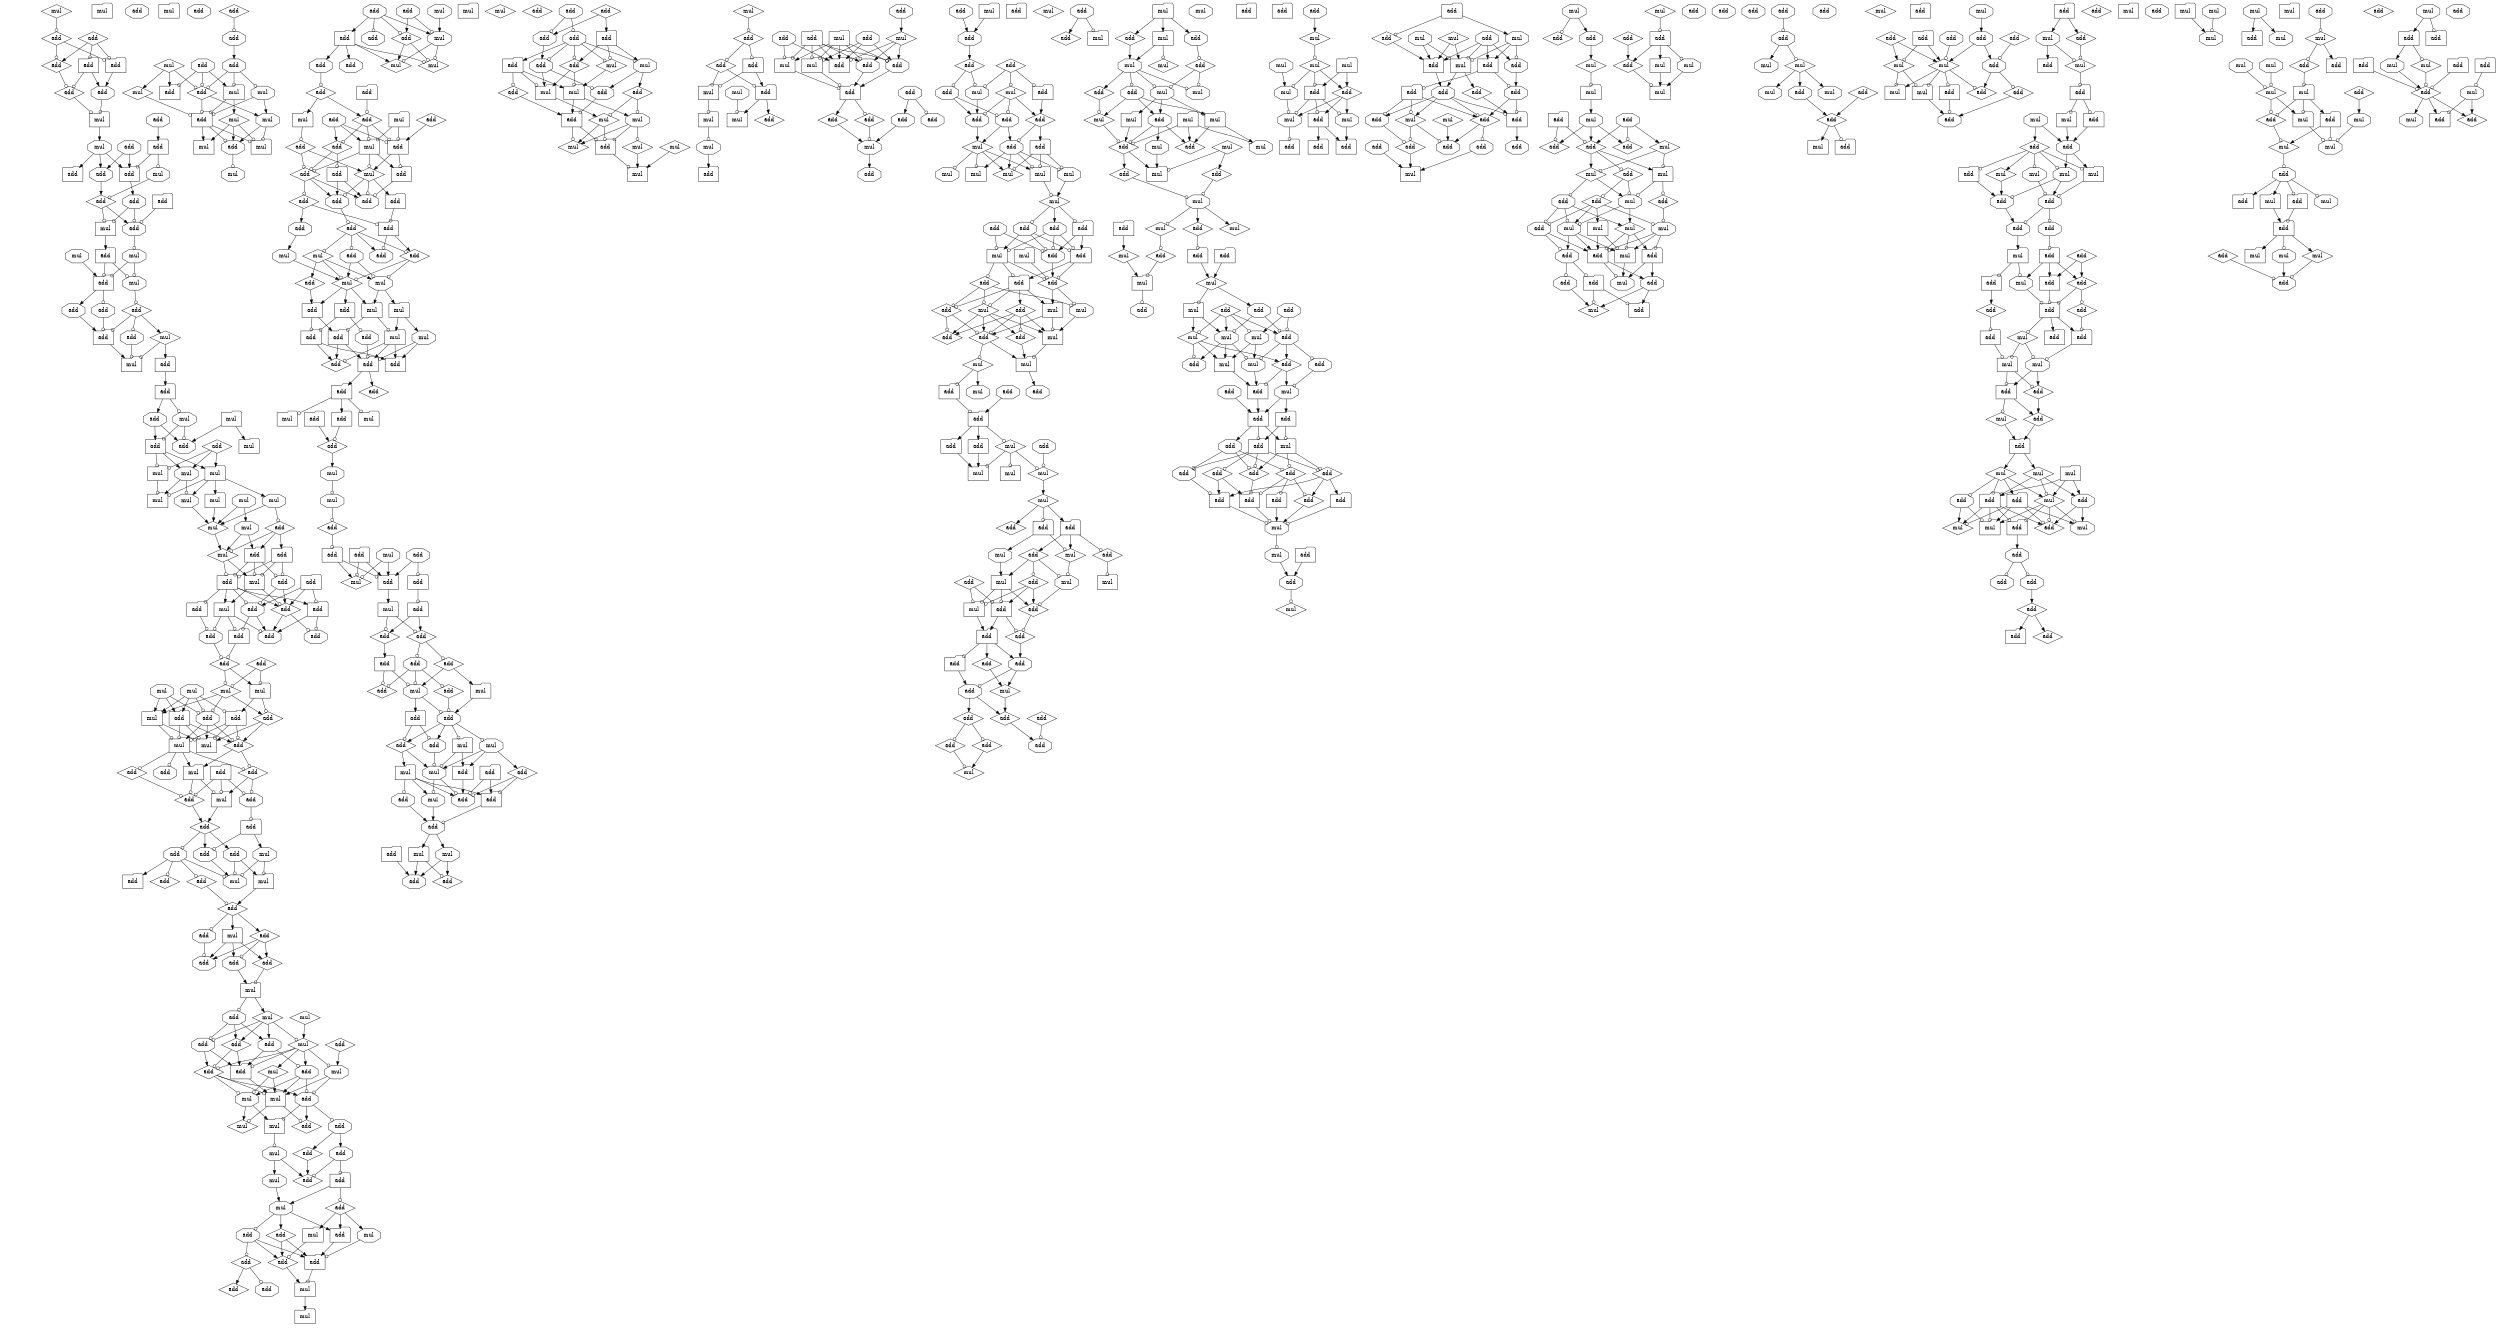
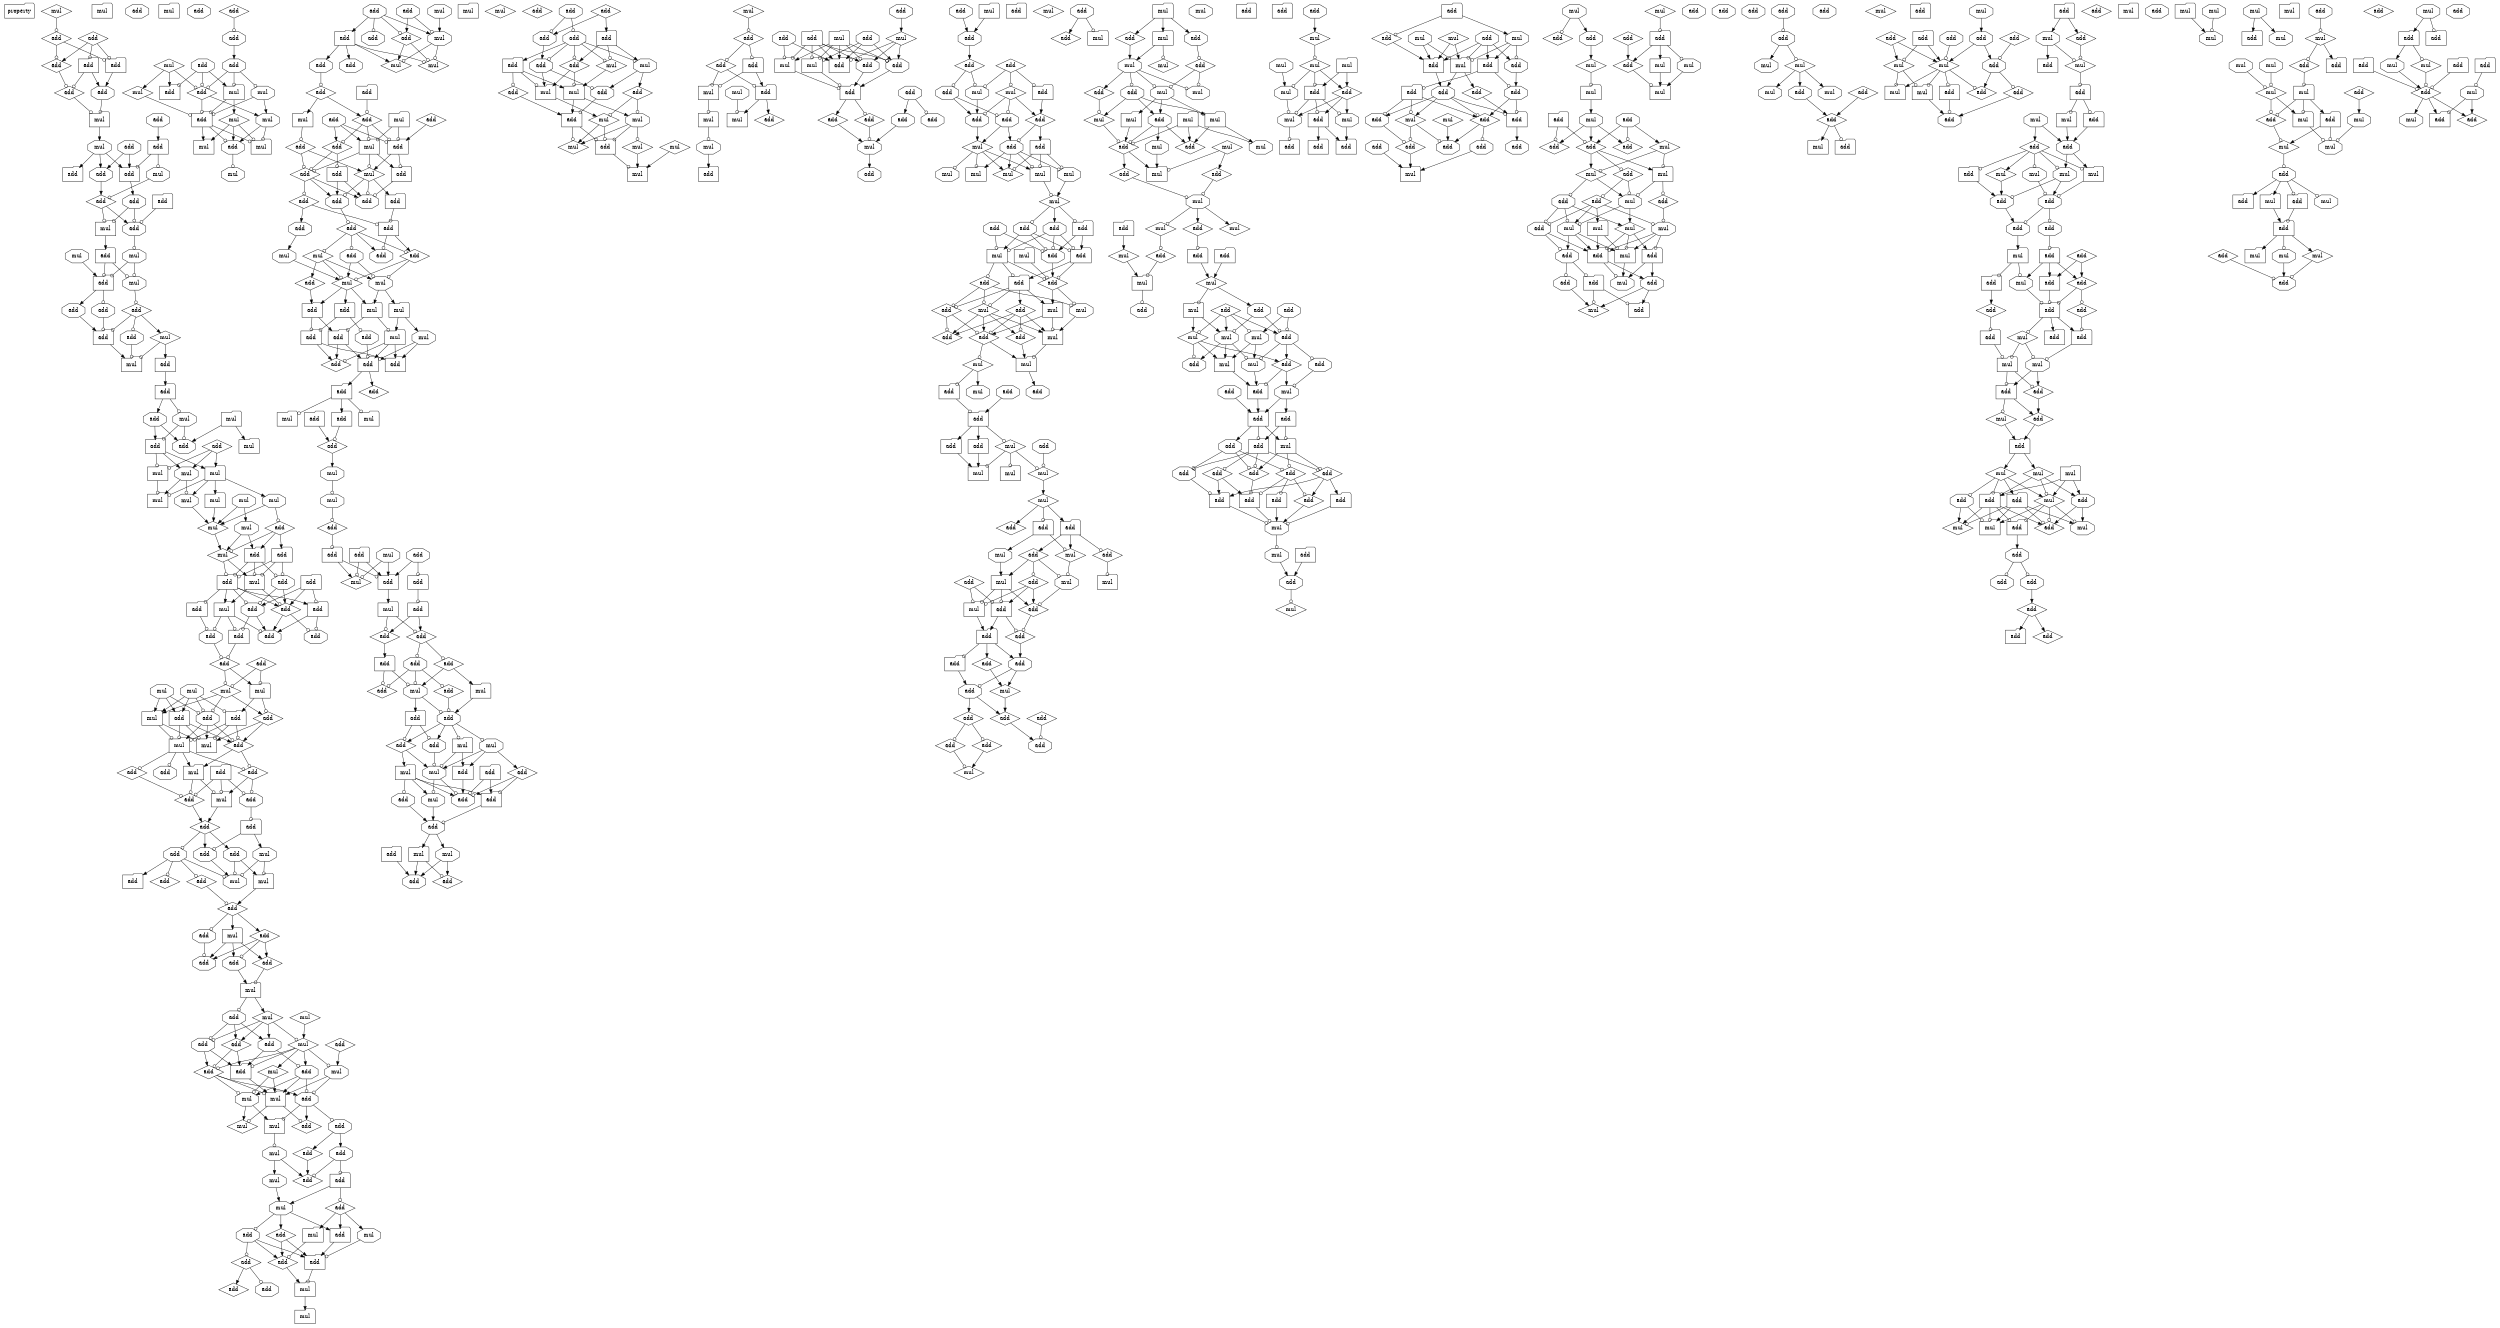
node "property": added
